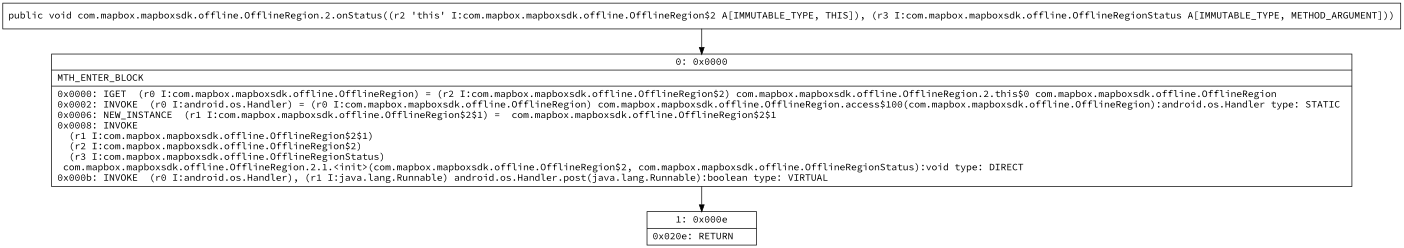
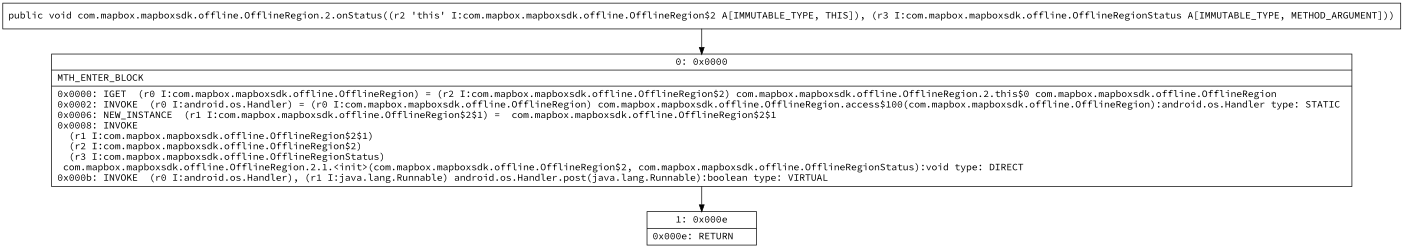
node "1: 0x000e": text "0x020e: RETURN" -> "0x000e: RETURN"
